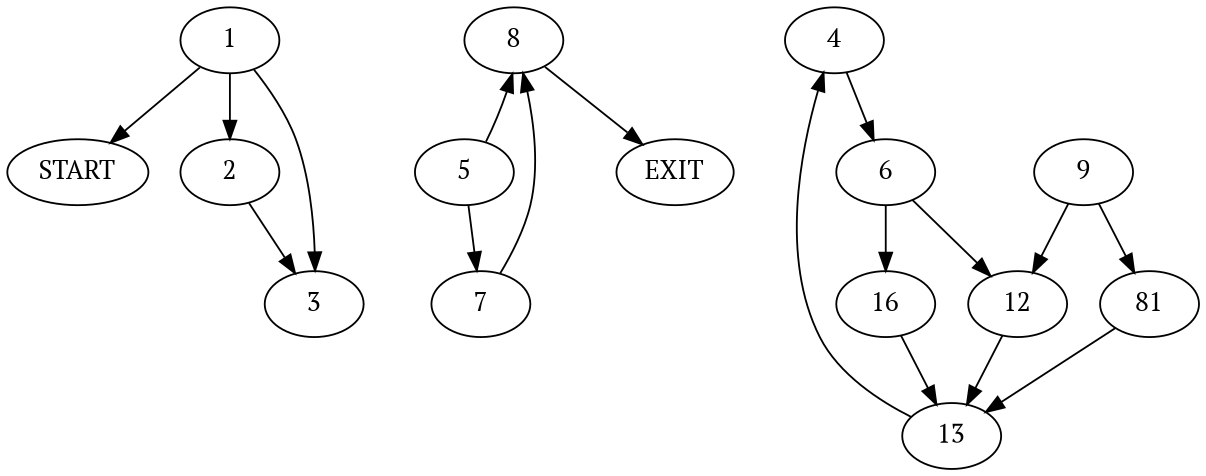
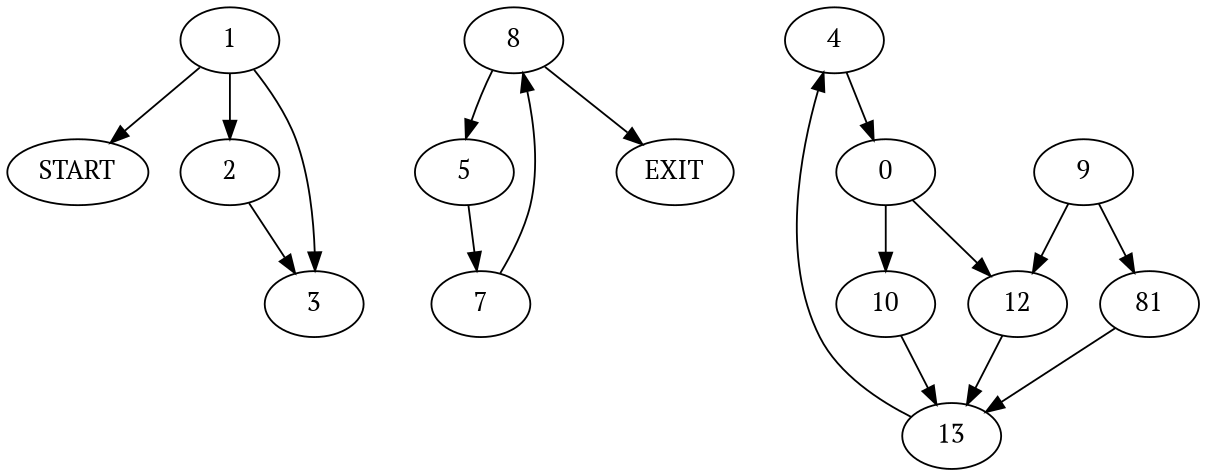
edge "5" -> "8": reversed
node "6": label "6" -> "0"
node "16": label "16" -> "10"
